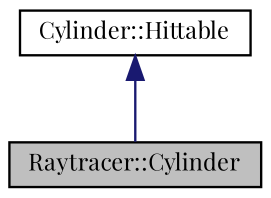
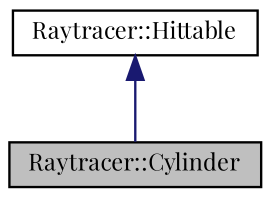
node "Cylinder::Hittable": label "Cylinder::Hittable" -> "Raytracer::Hittable"
